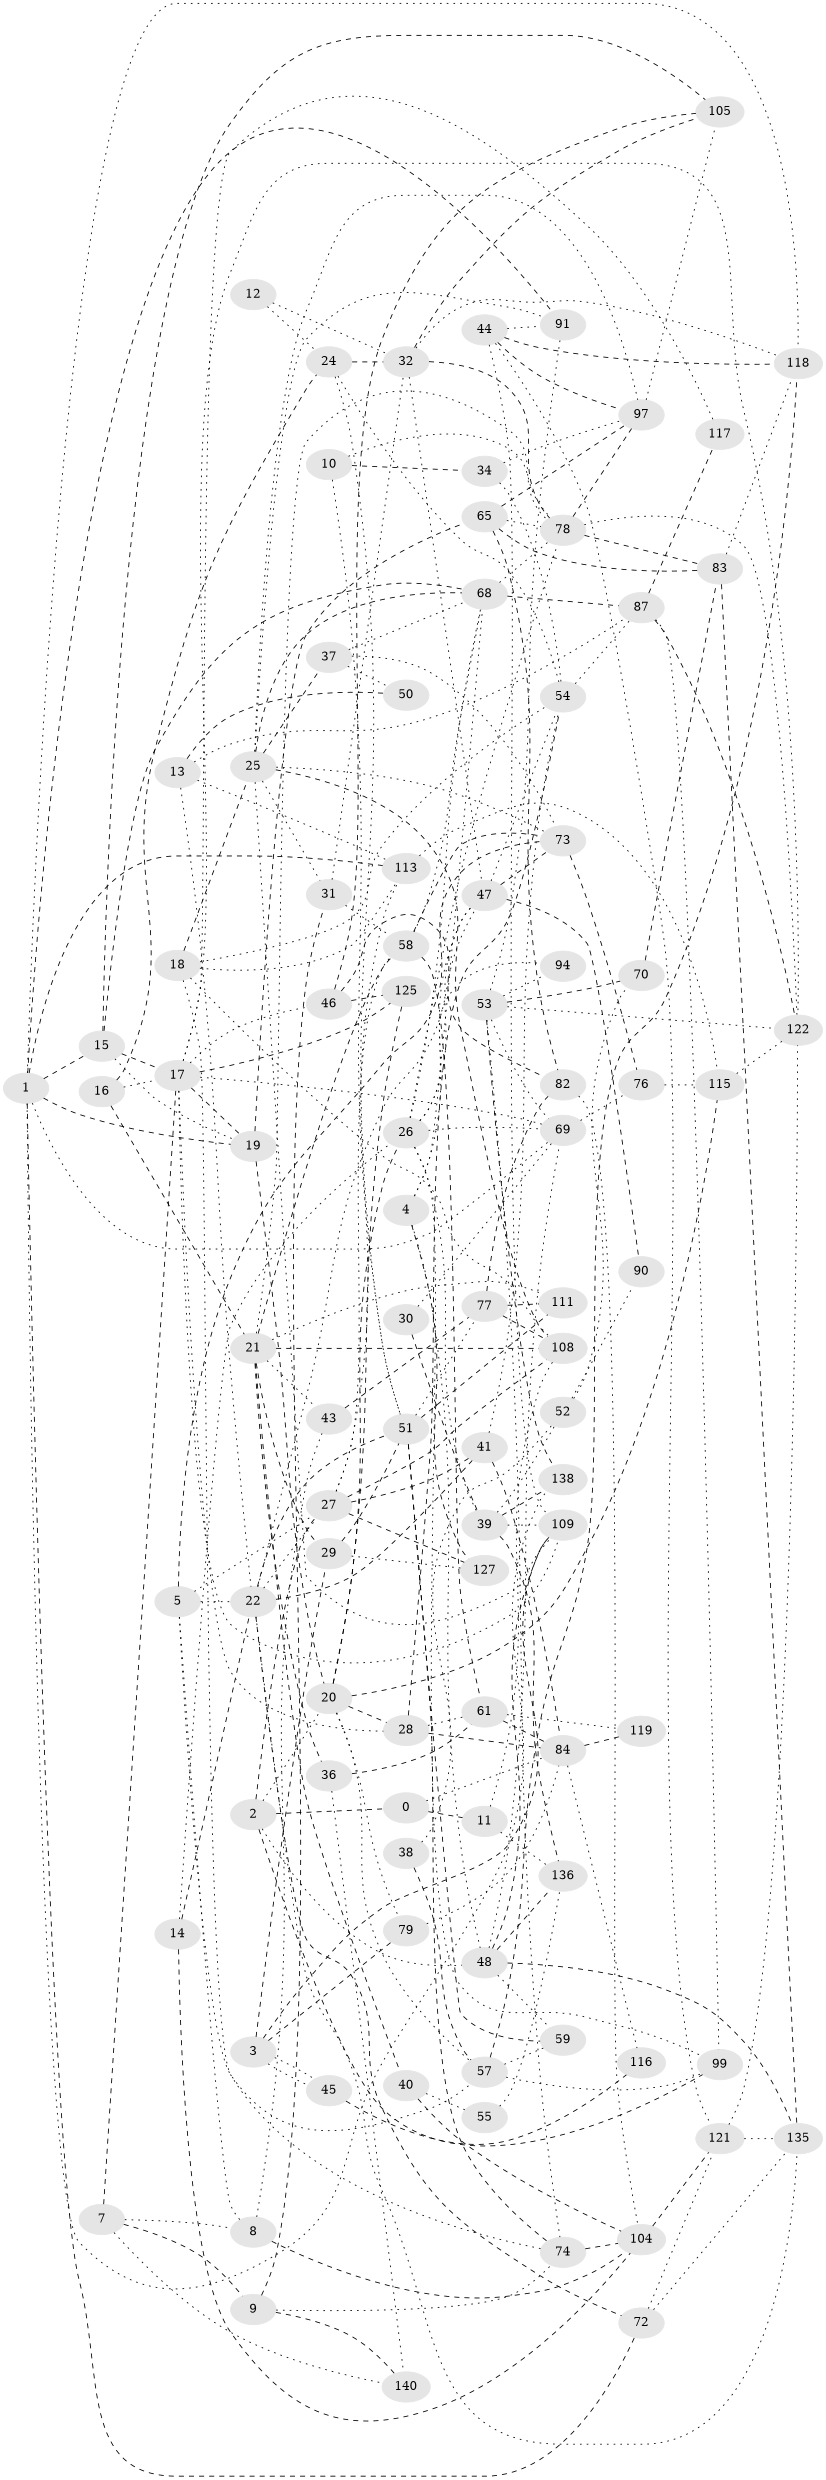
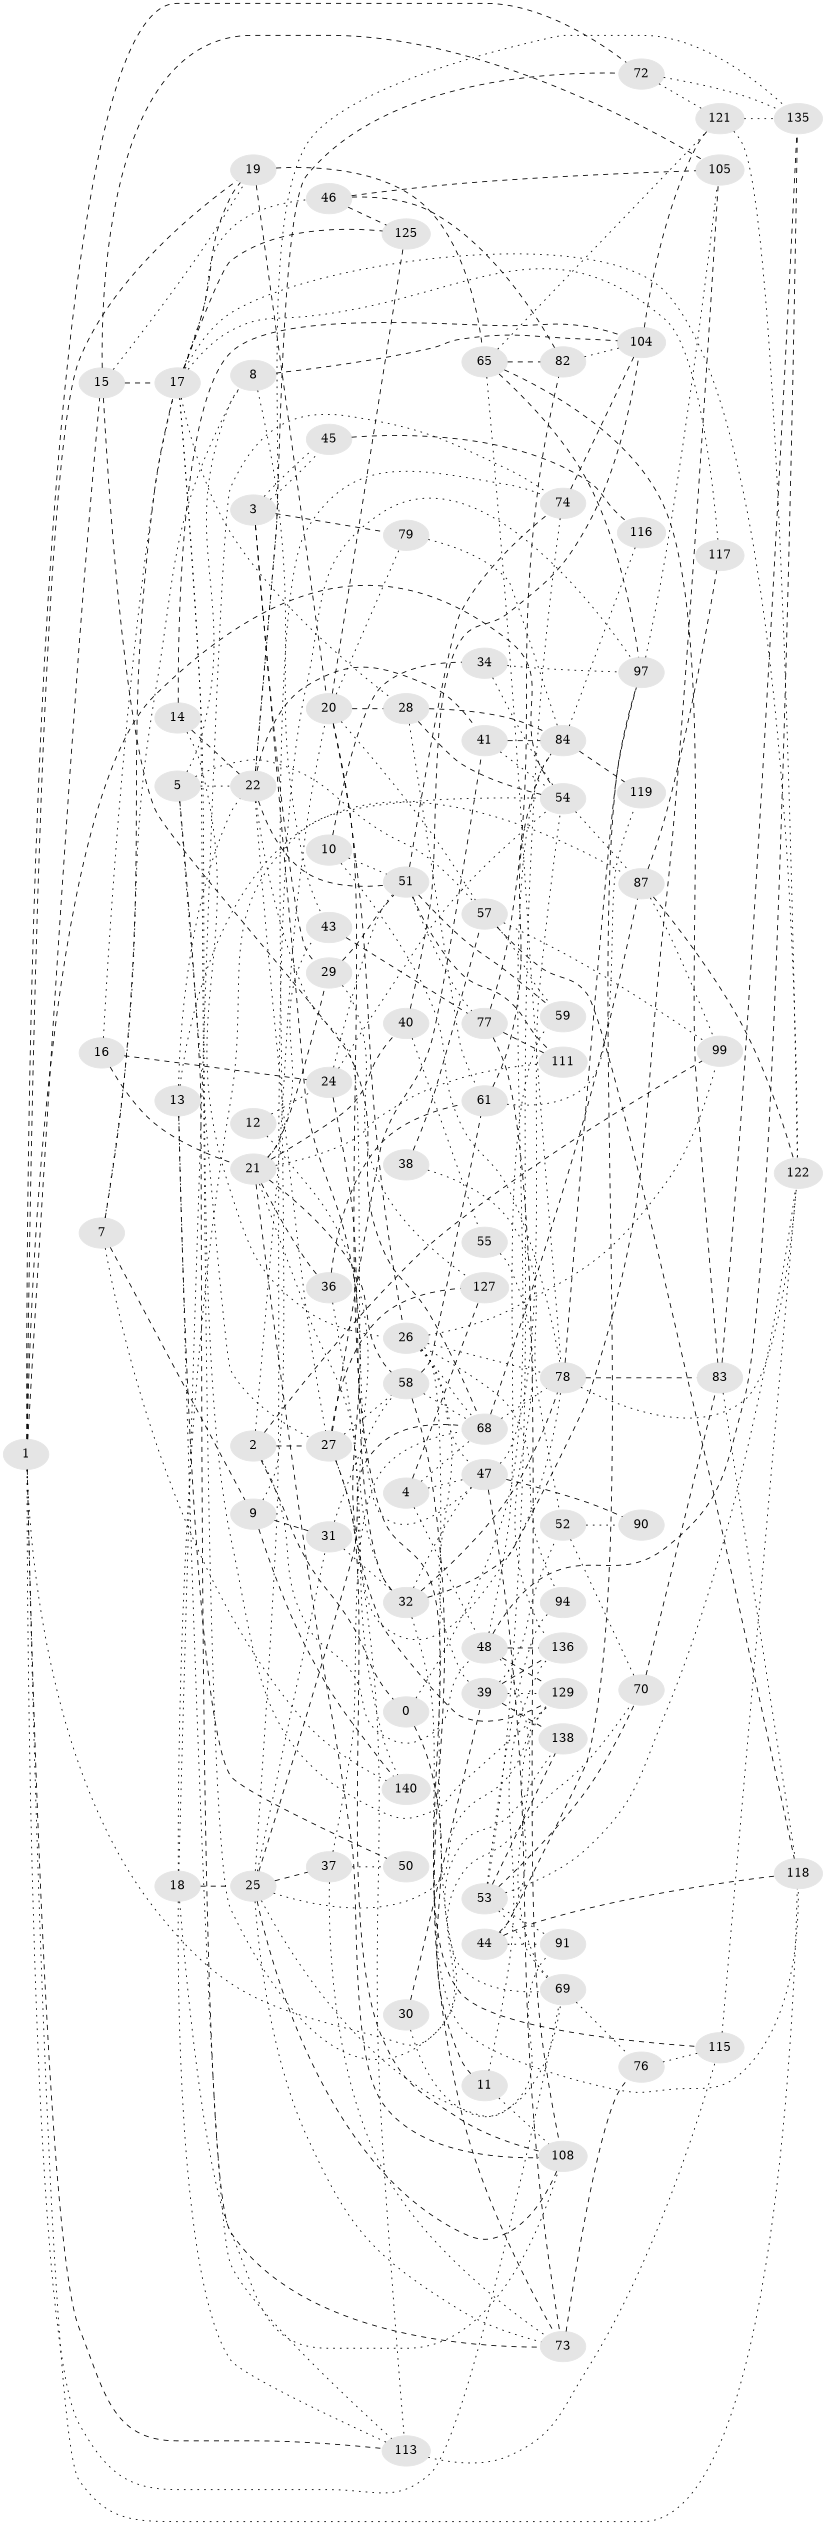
edge "91" -- "1": now "54" -- "1"
edge "17" -- "69": now "17" -- "70"
edge "44" -- "121": now "65" -- "121"
node "109": label "109" -> "129"
